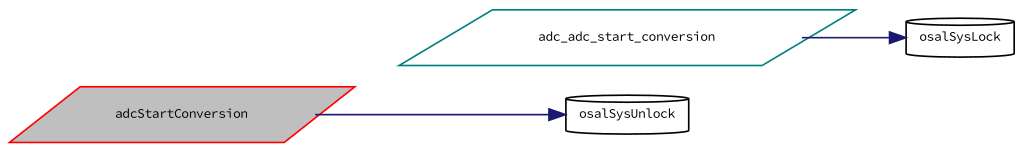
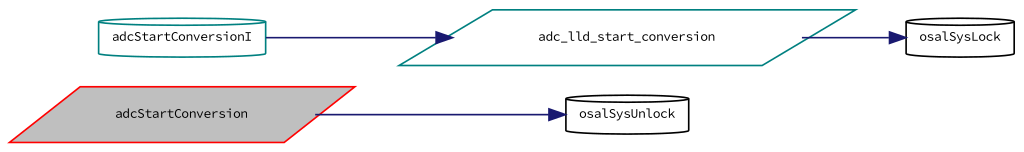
node "adcStartConversionI": added
node "adc_adc_start_conversion": label "adc_adc_start_conversion" -> "adc_lld_start_conversion"
